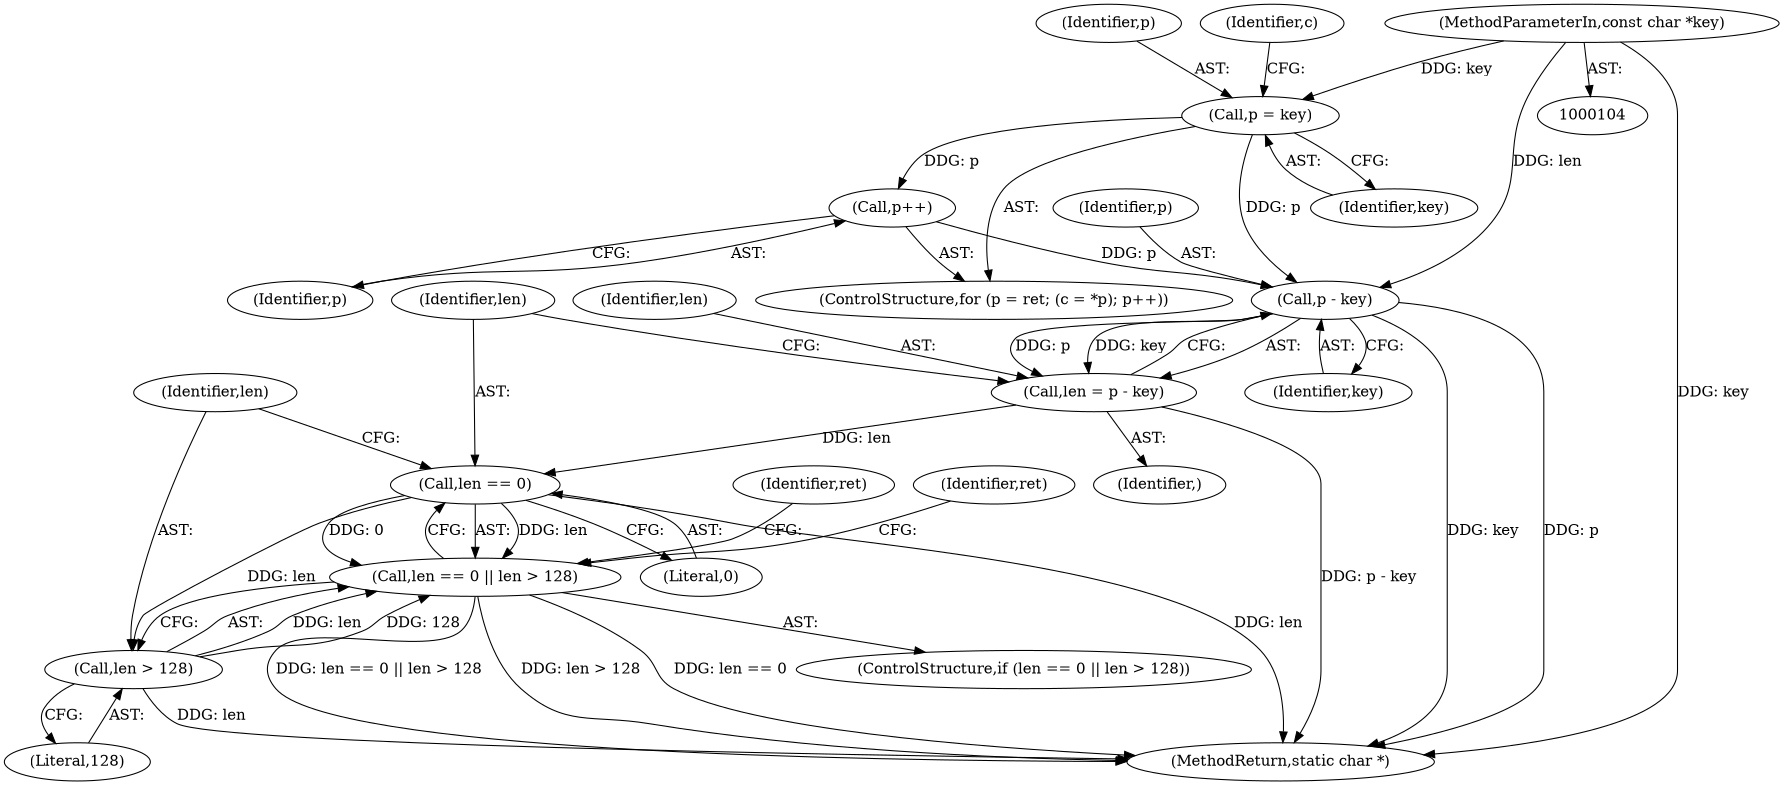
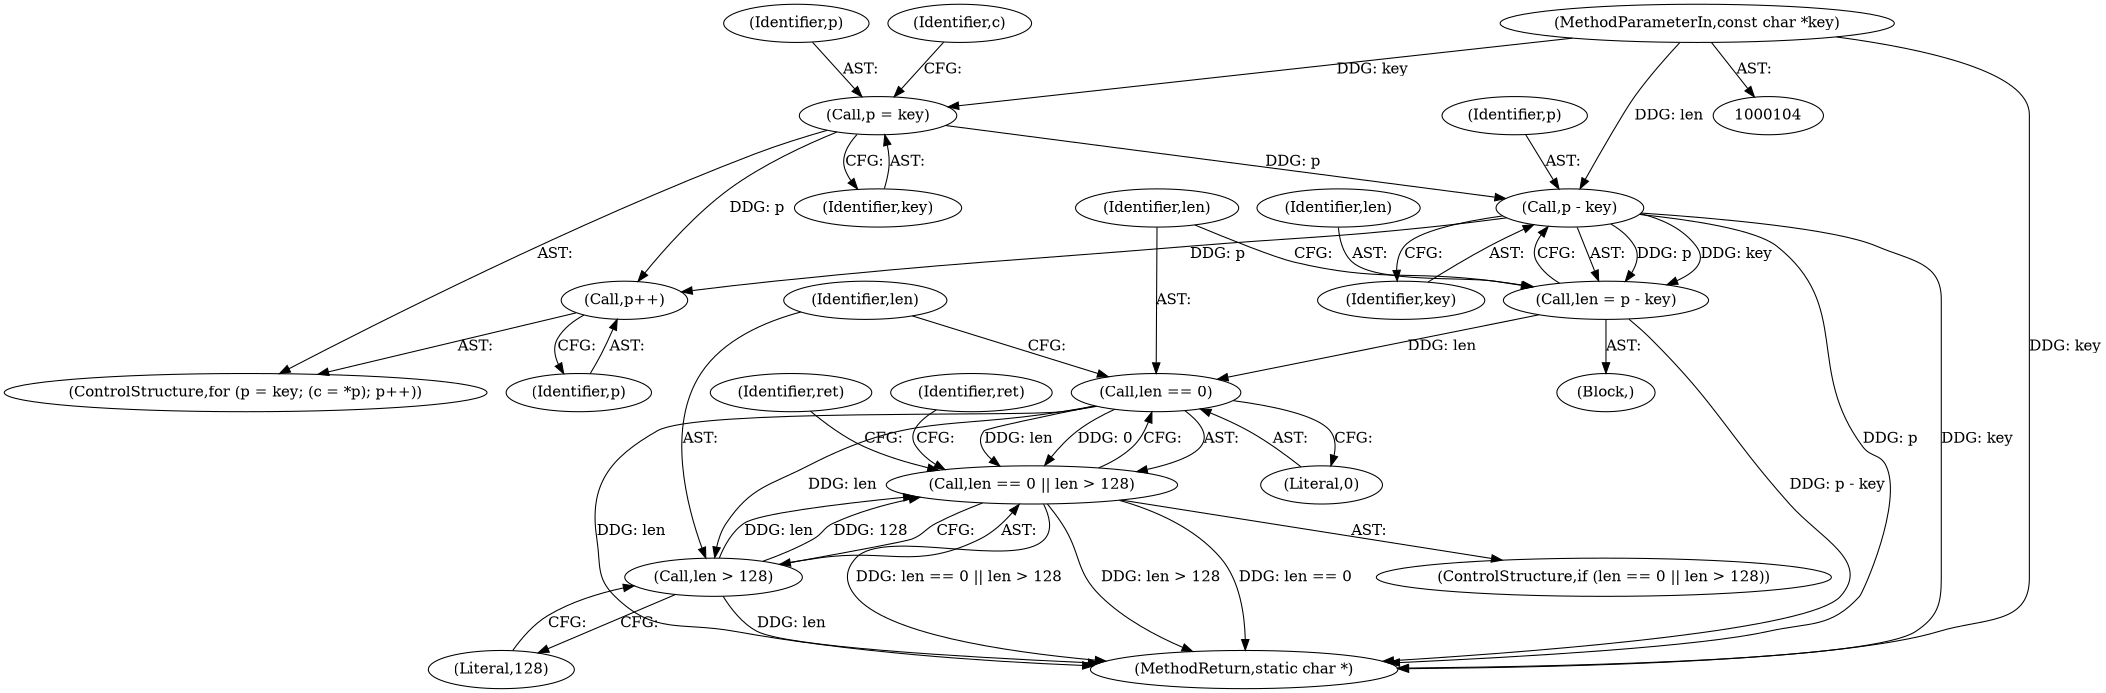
edge "(Call,p++)" -> "(Call,p - key)": reversed
node "(ControlStructure,for (p = ret; (c = *p); p++))": label "(ControlStructure,for (p = ret; (c = *p); p++))" -> "(ControlStructure,for (p = key; (c = *p); p++))"
node "(Identifier,)": label "(Identifier,)" -> "(Block,)"
edge "(Literal,128)" -> "(Call,len > 128)": label "AST: " -> "CFG: "
